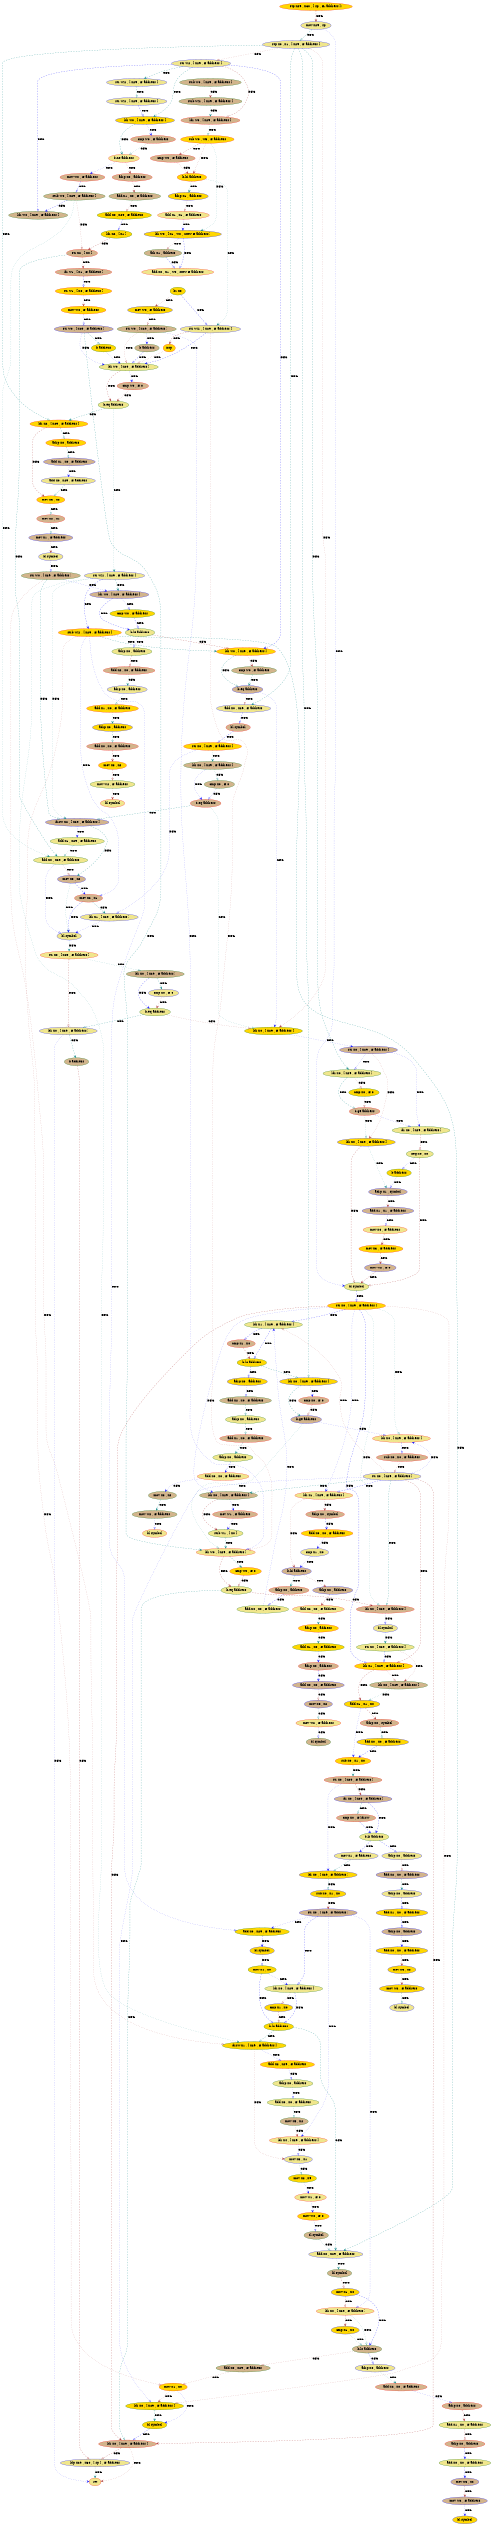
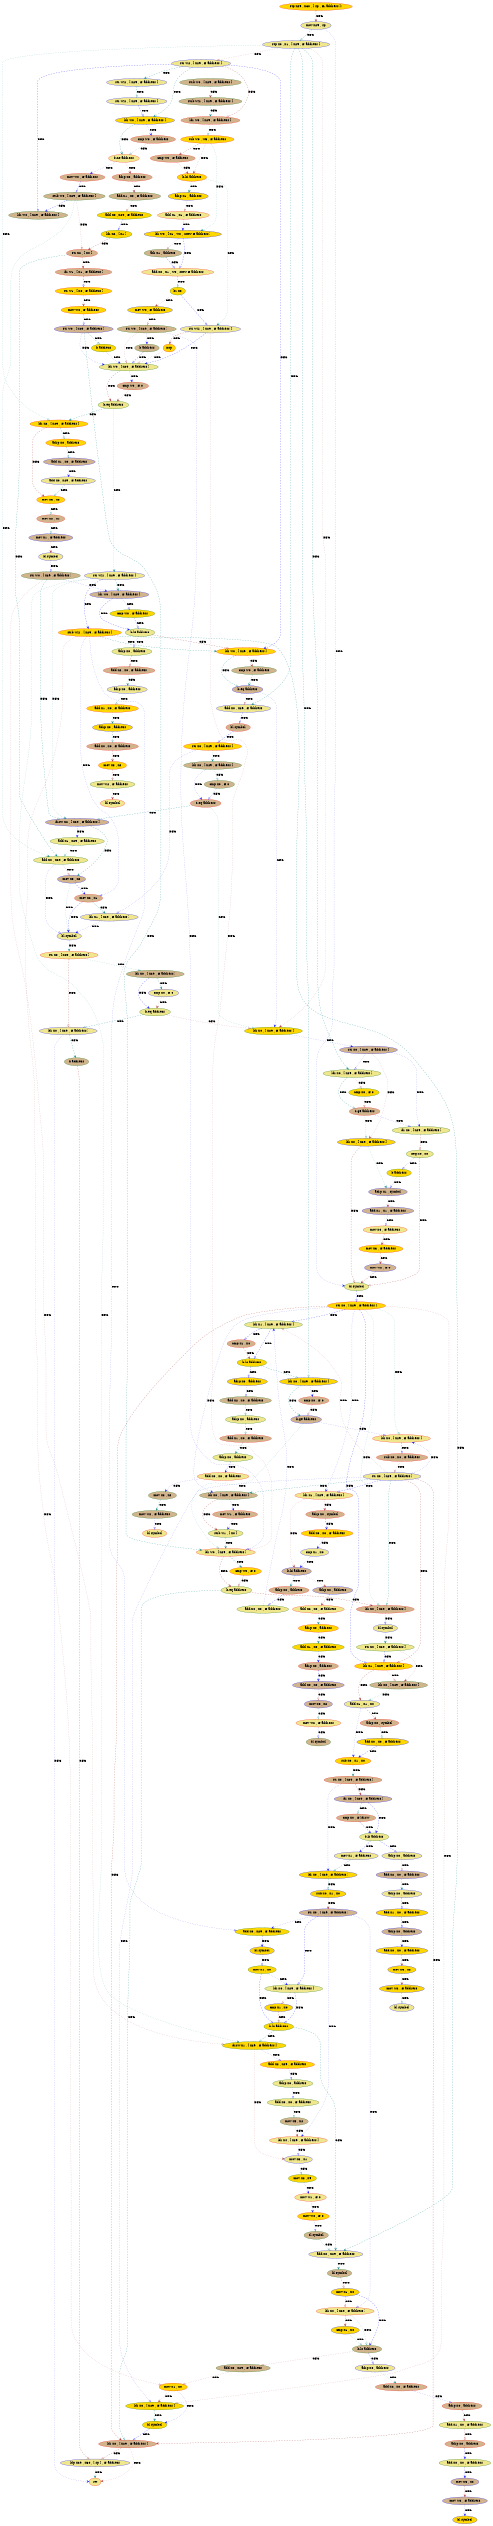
edge "stp x0 , x1 , [ x29 , # address ]" -> "ldr x2 , [ x29 , # address ]": style dashed -> dotted
edge "add x0 , x1 , w0 , sxtw # address" -> "br x0": added, label "DFG"
edge "ldrsw x2 , [ x29 , # address ]" -> "add x1 , x29 , # address": label "CFG" -> "DFG"
node "add x1 , x1 , x0": fillcolor gold -> khaki
